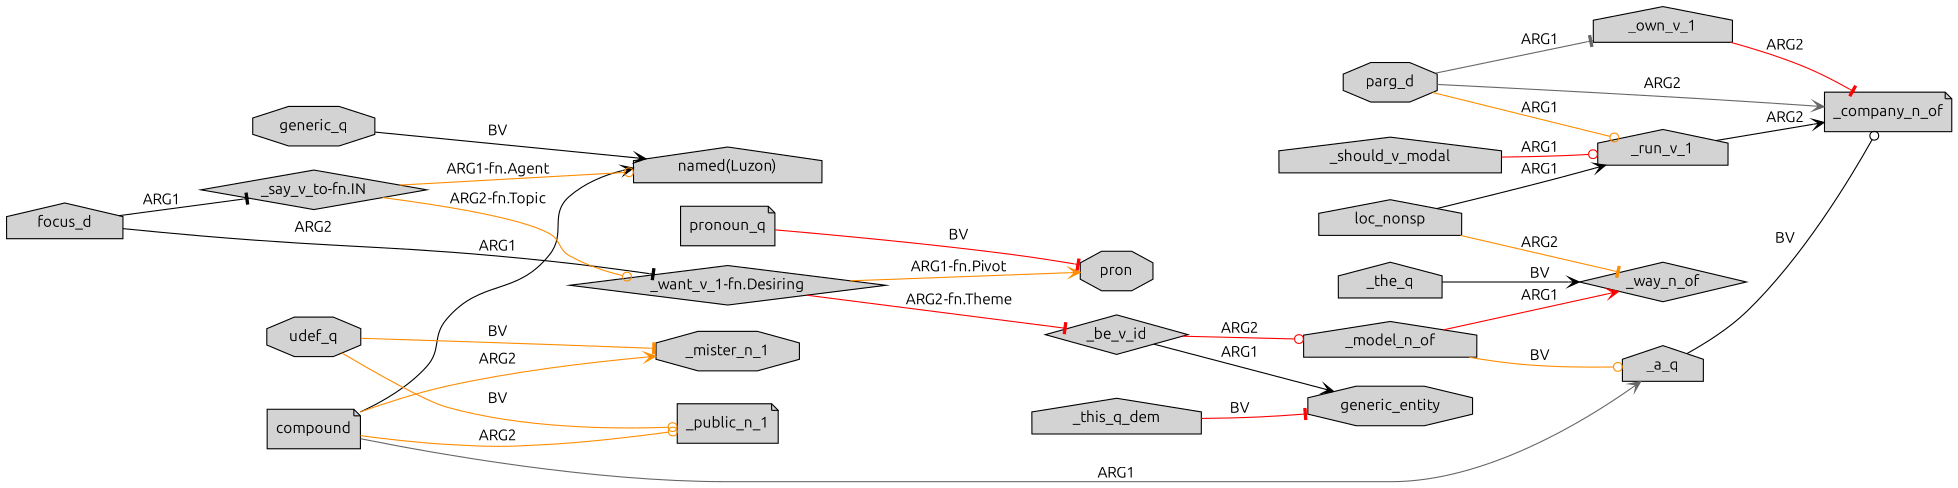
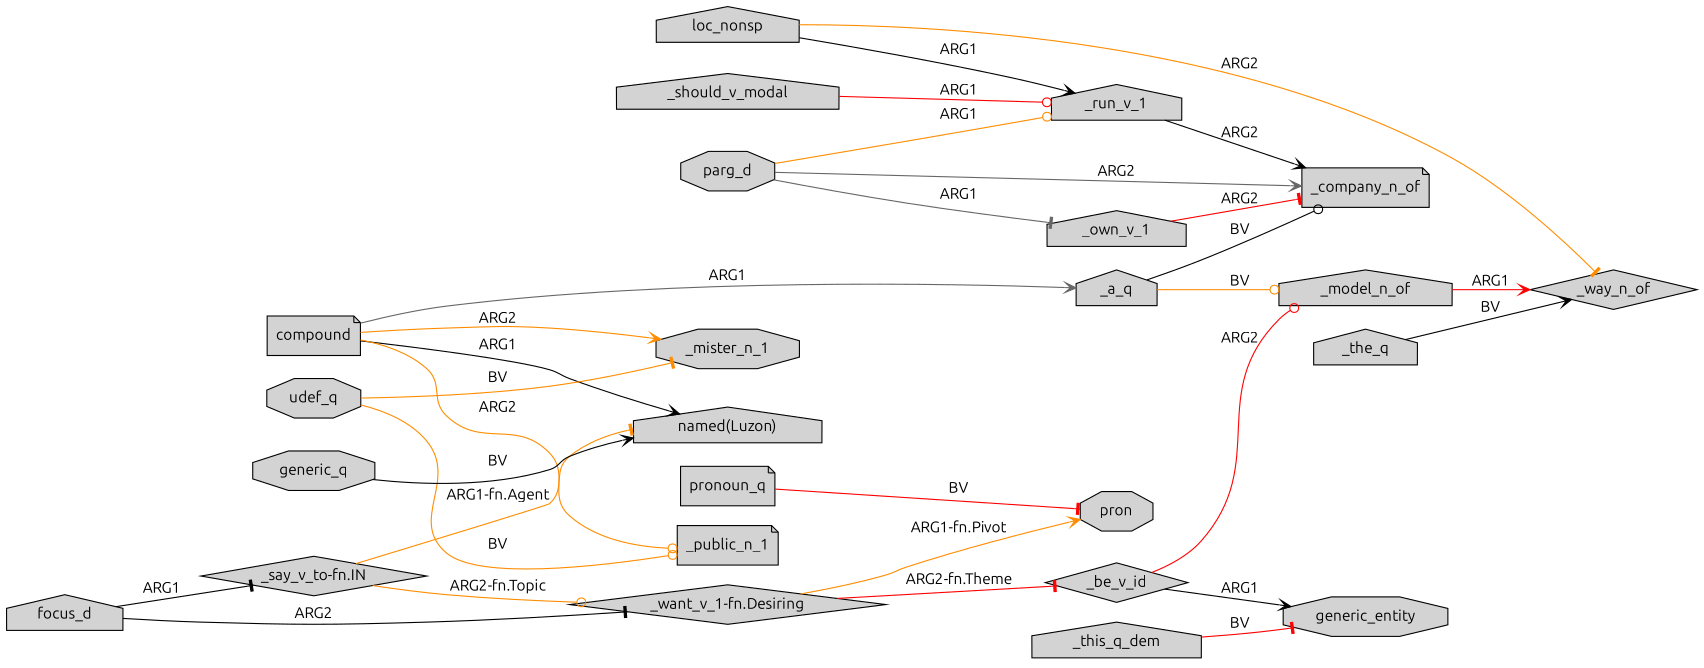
edge "_say_v_to-fn.IN" -> "named(Luzon)": arrowhead odot -> tee
edge "_model_n_of" -> "_a_q": reversed
